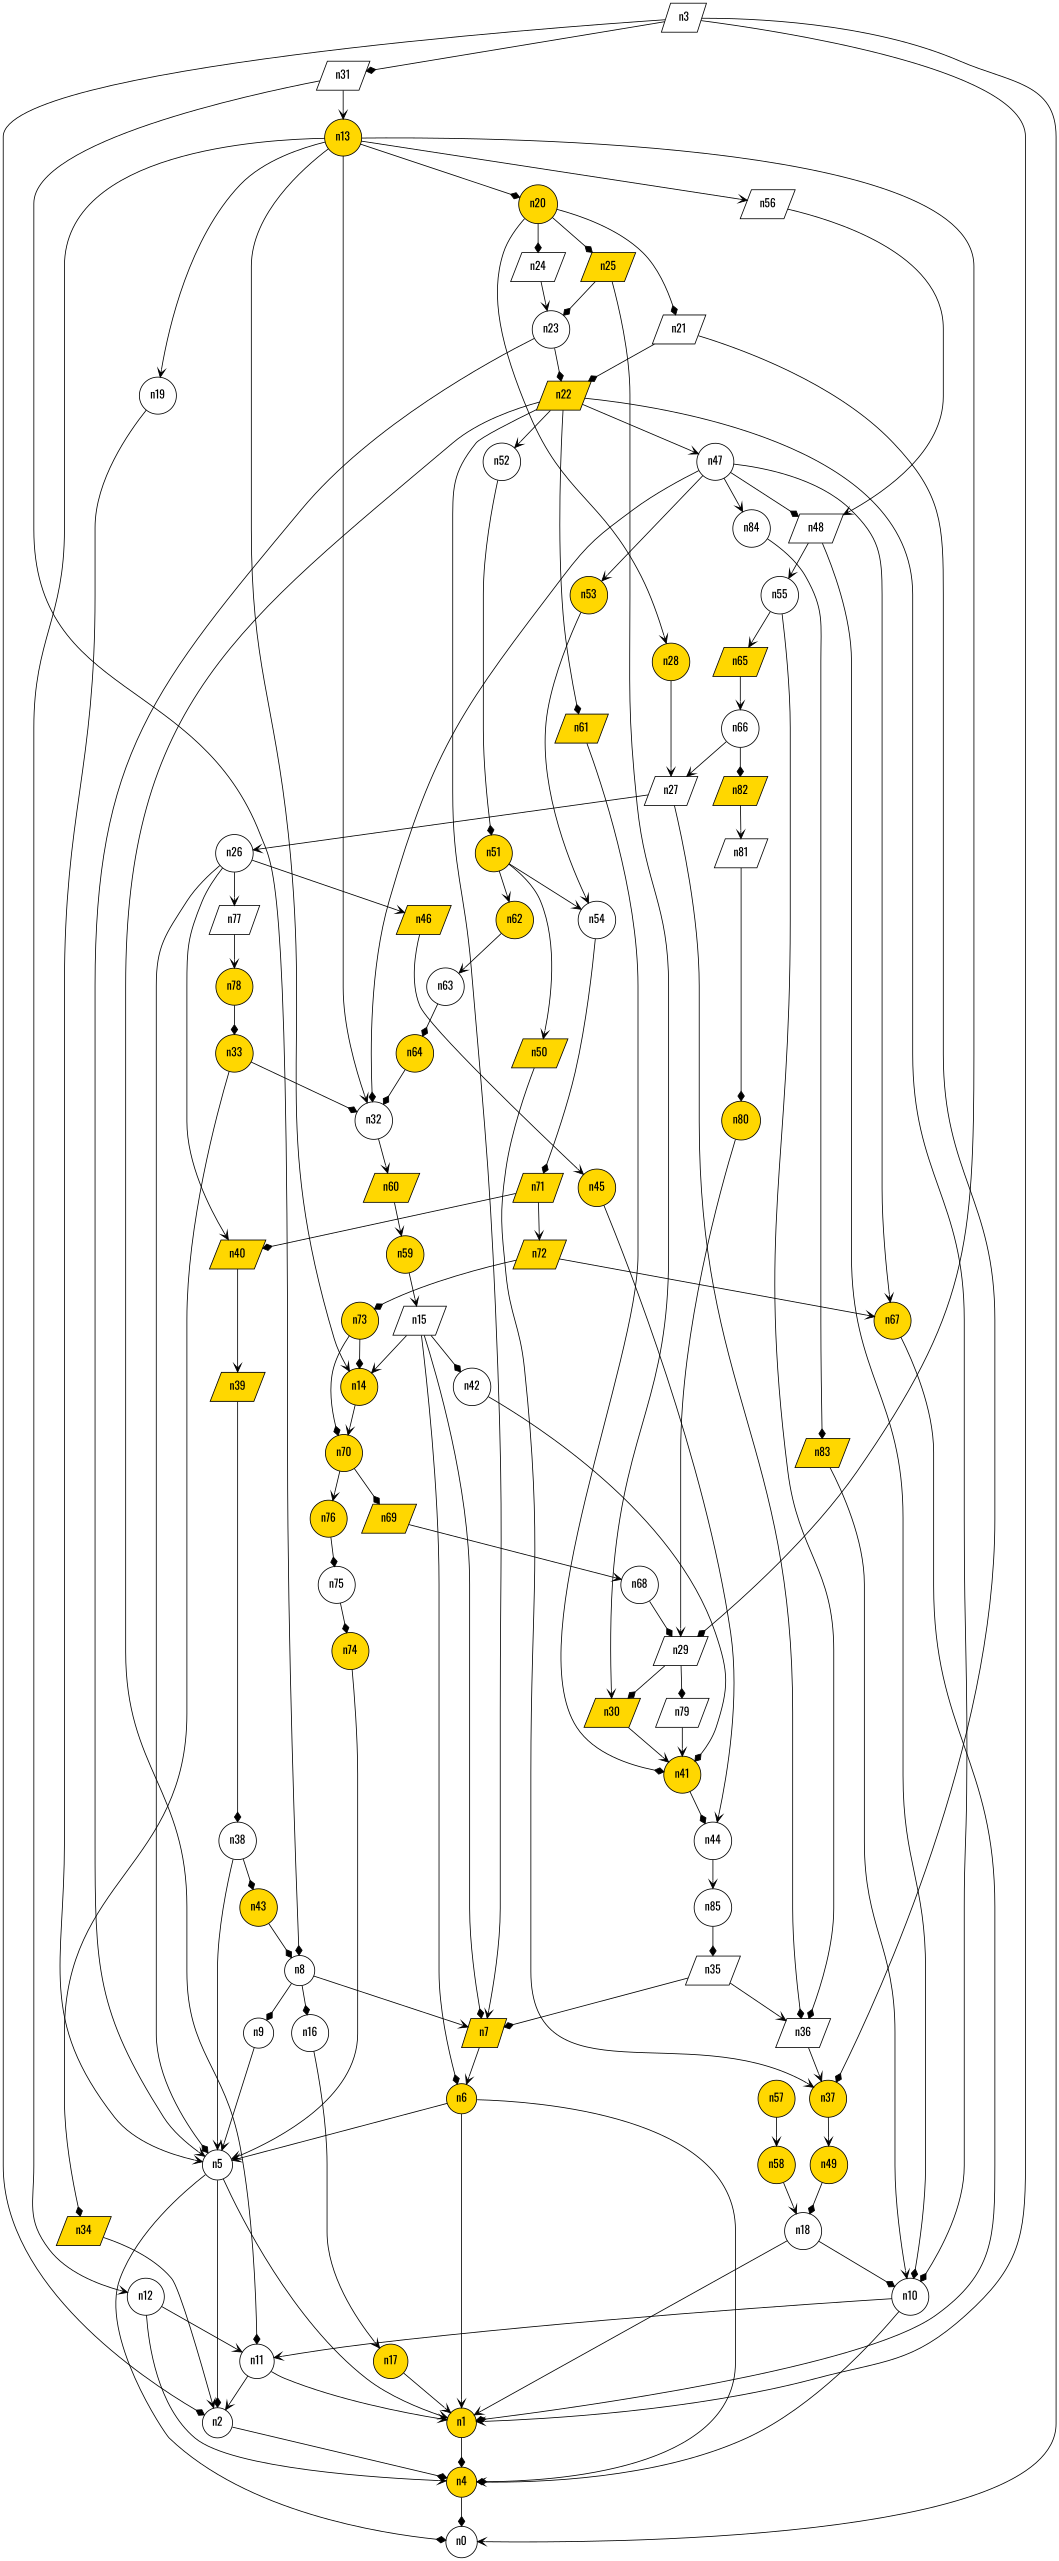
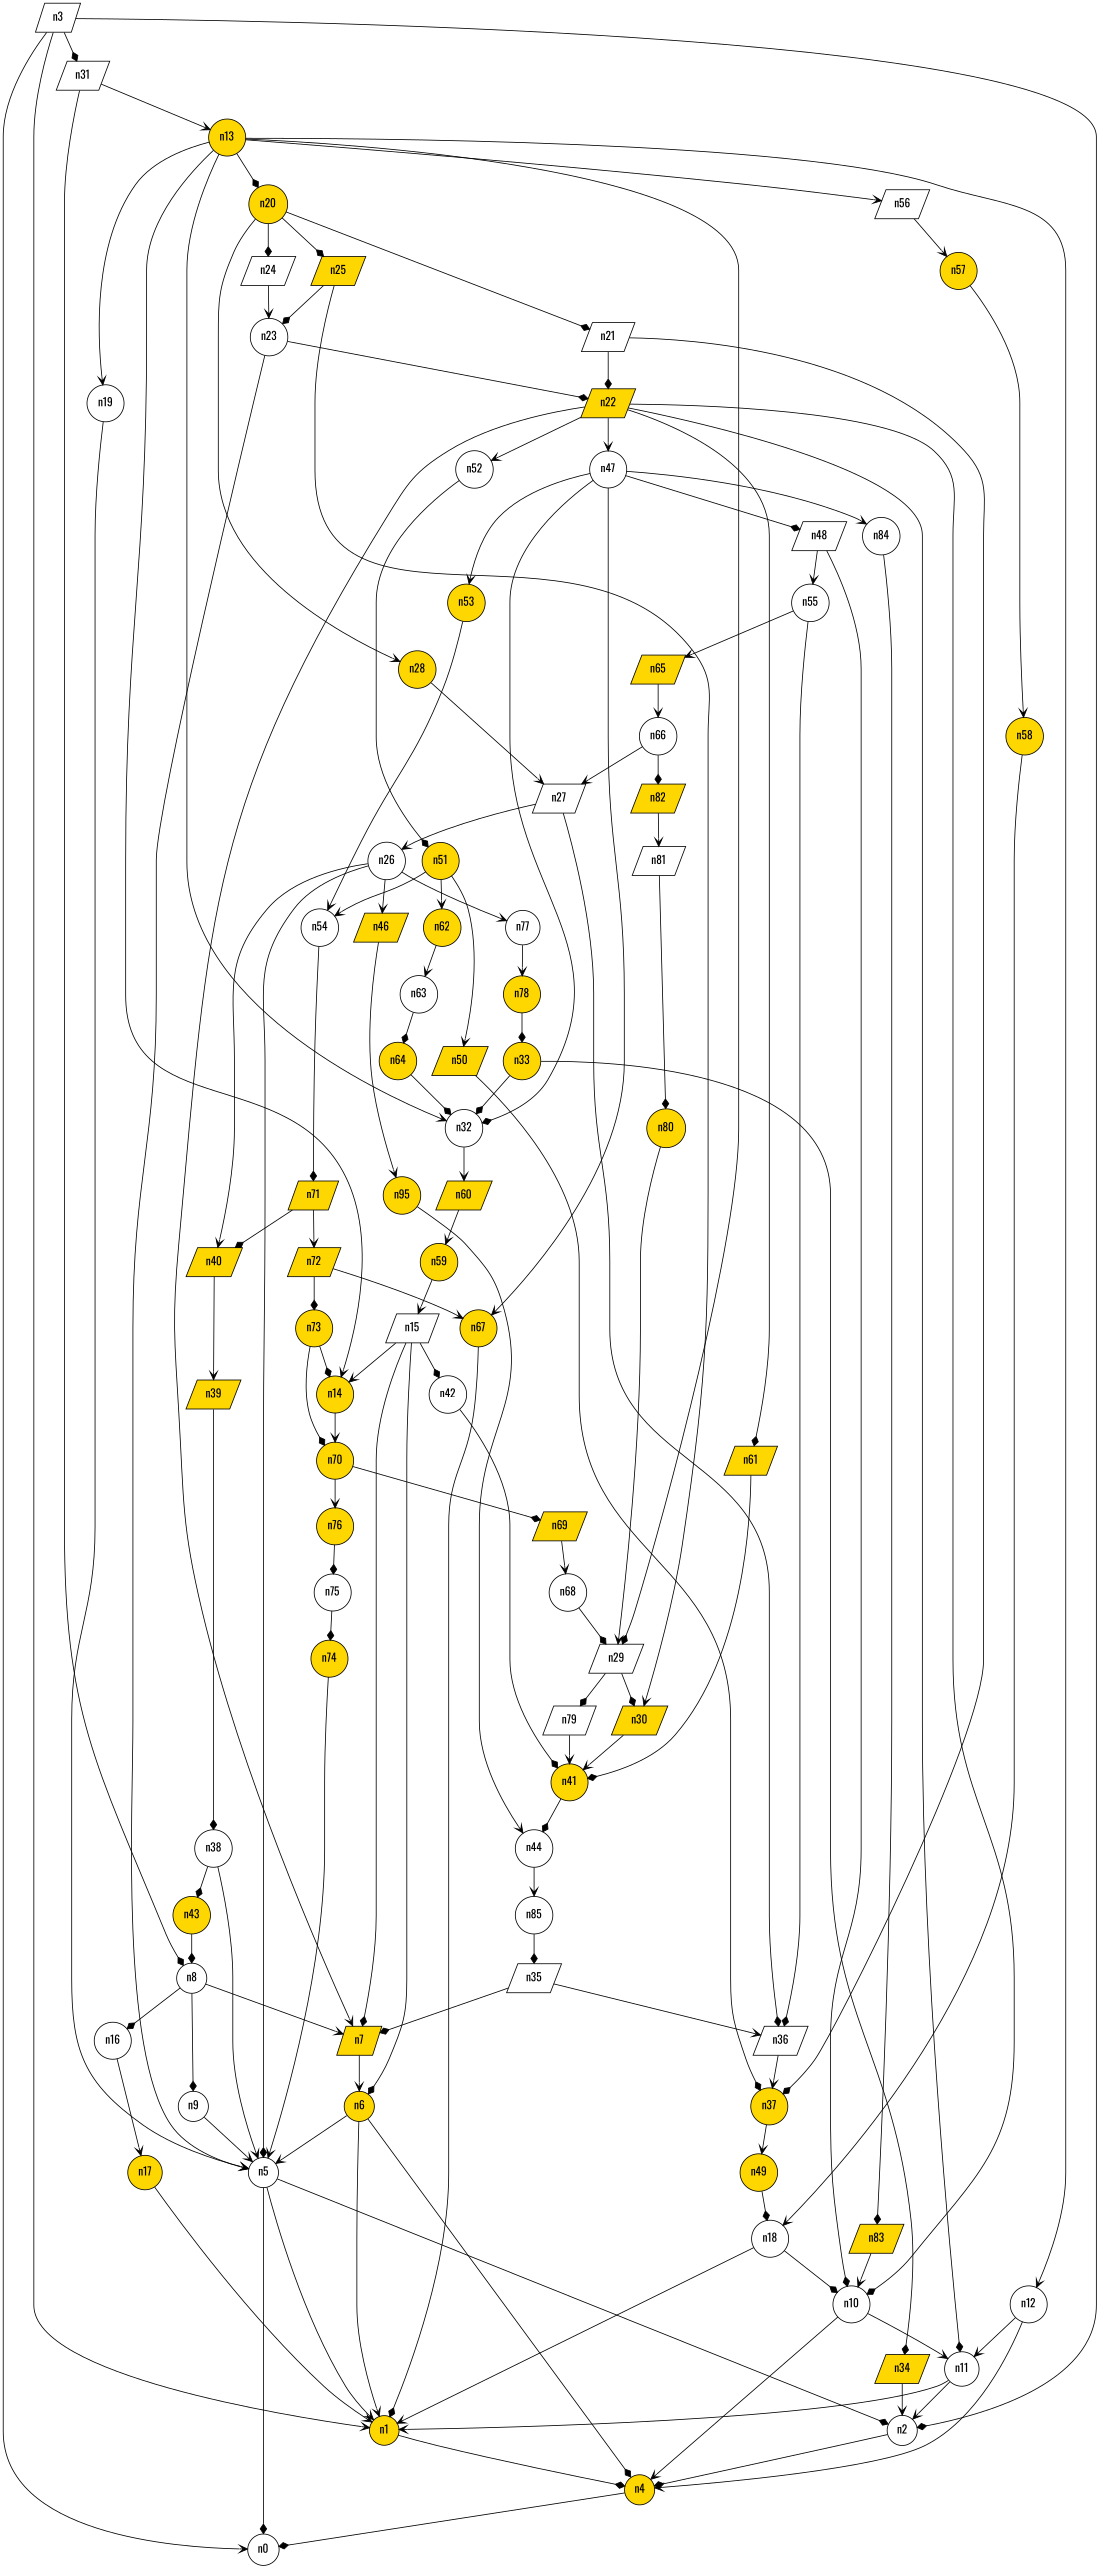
edge "n56" -> "n48": now "n56" -> "n57"
node "n77": shape parallelogram -> circle
node "n45": label "n45" -> "n95"
edge "n50" -> "n37": arrowhead vee -> diamond
